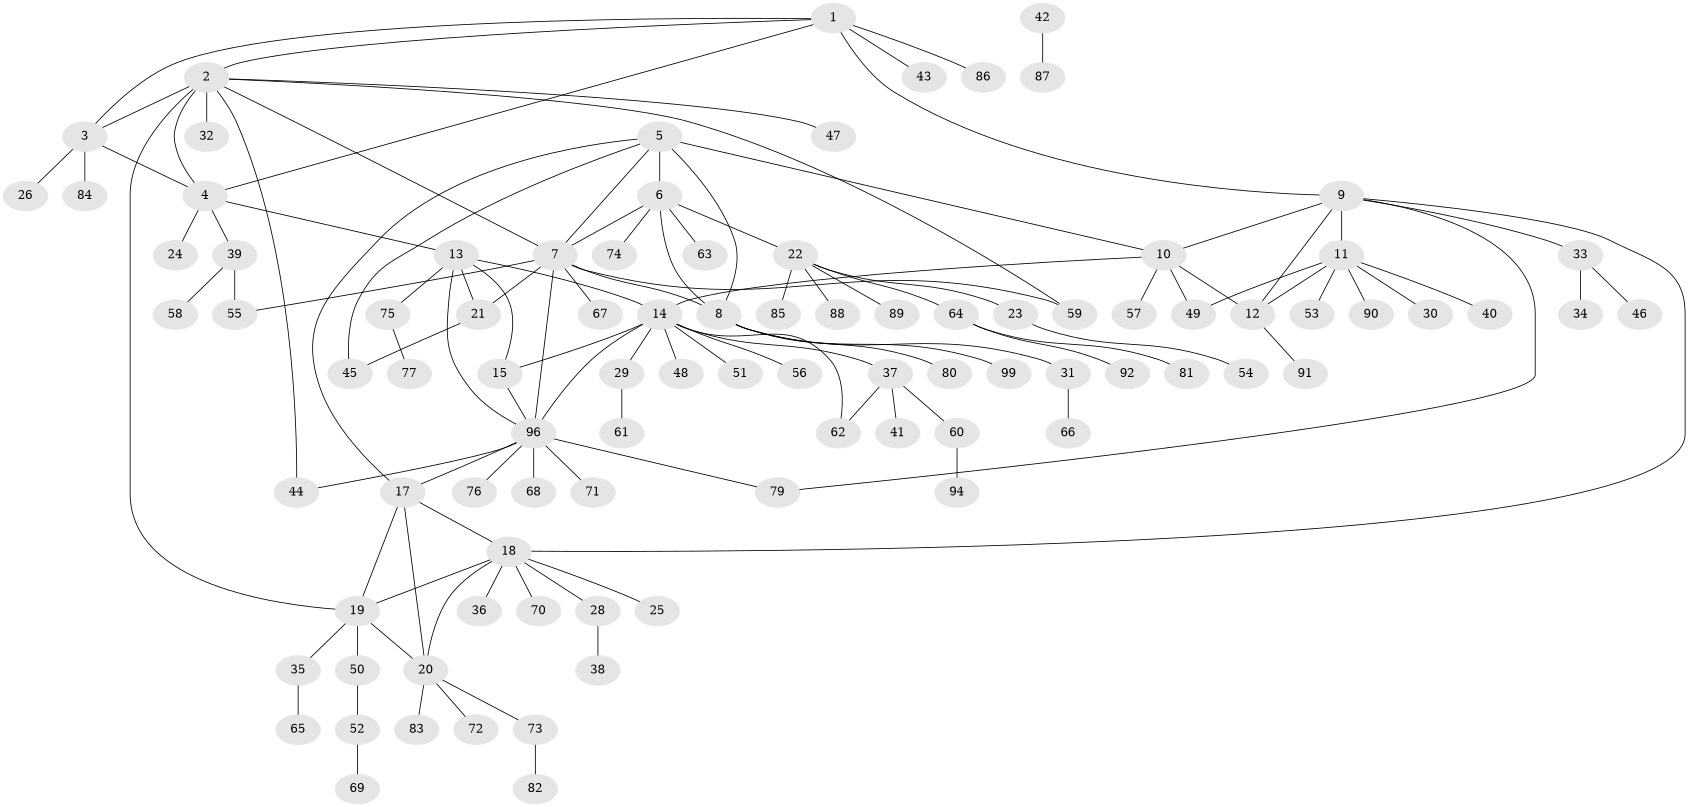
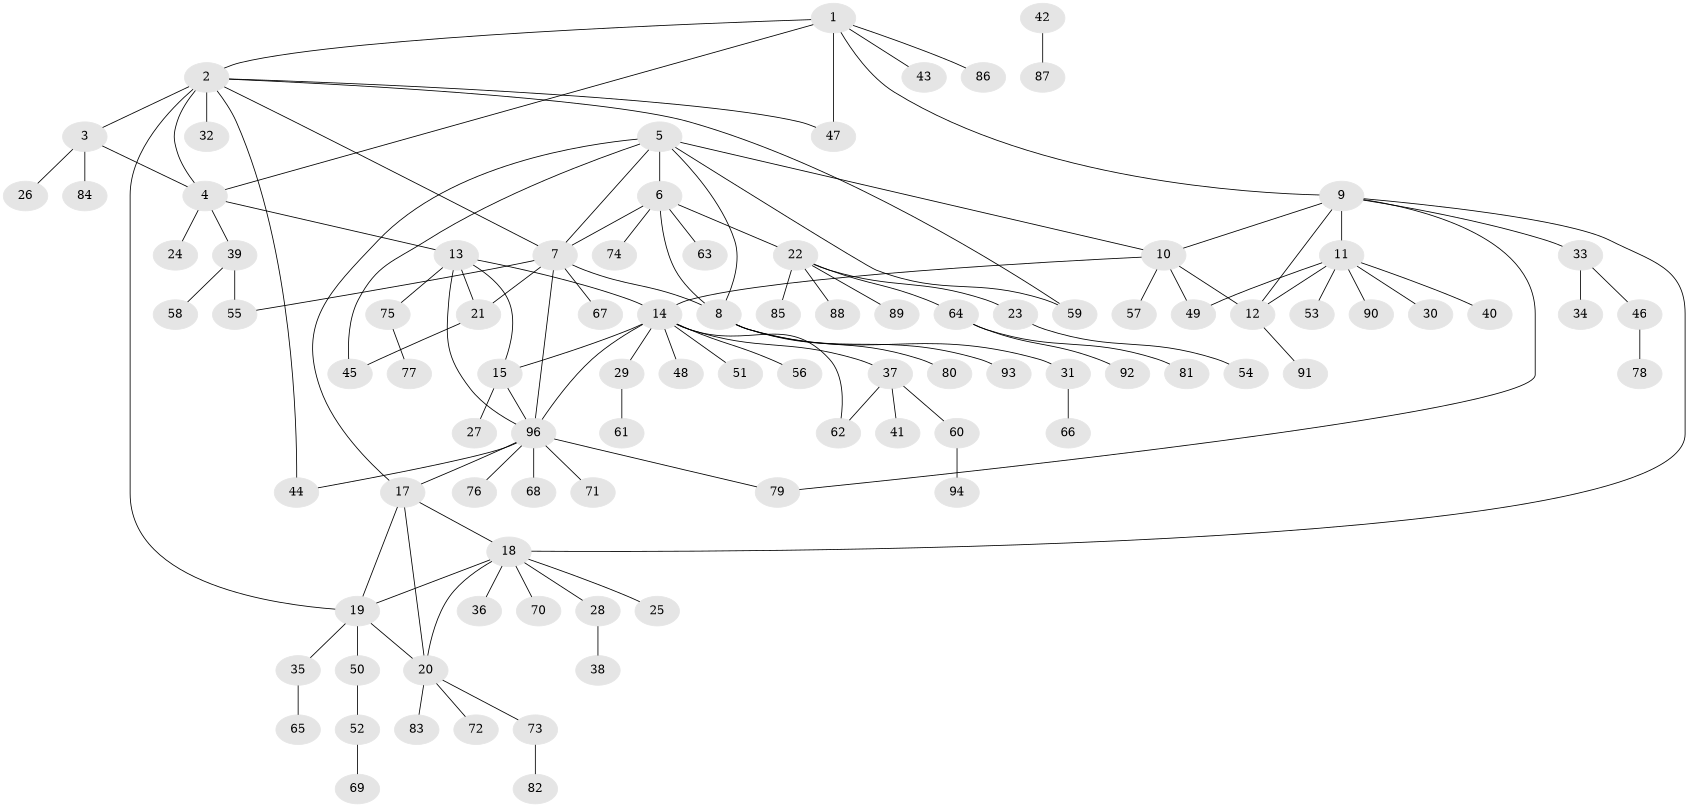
edge "1" -- "3": now "1" -- "47"
edge "7" -- "59": now "5" -- "59"
node "99": label "99" -> "93"
node "78": added
node "27": added
